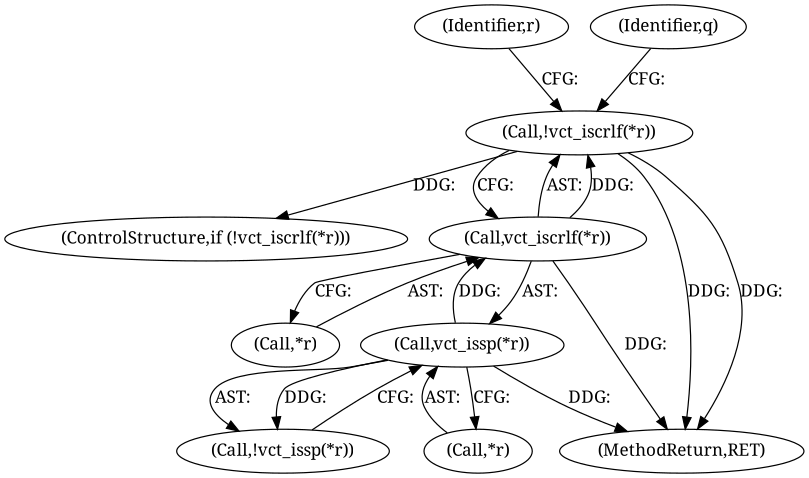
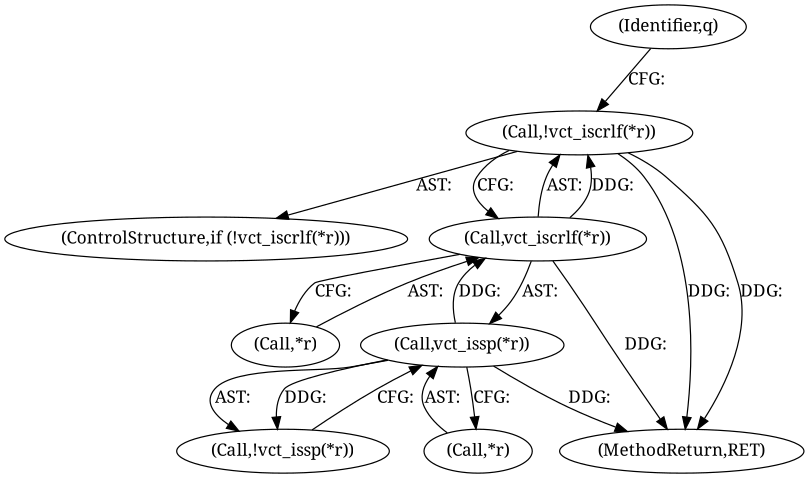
node "(Identifier,r)": removed
edge "(Call,!vct_iscrlf(*r))" -> "(ControlStructure,if (!vct_iscrlf(*r)))": label "DDG: " -> "AST: "
